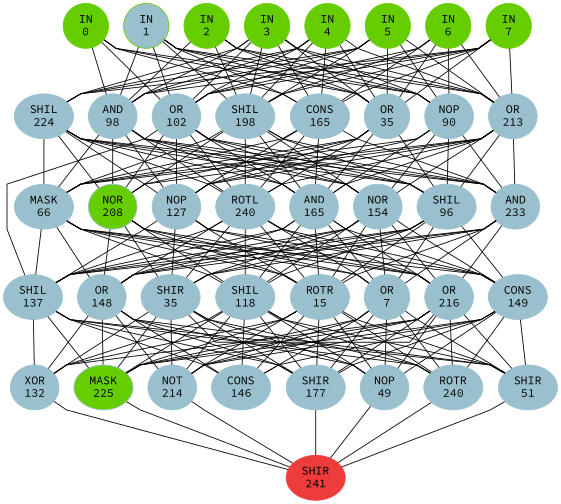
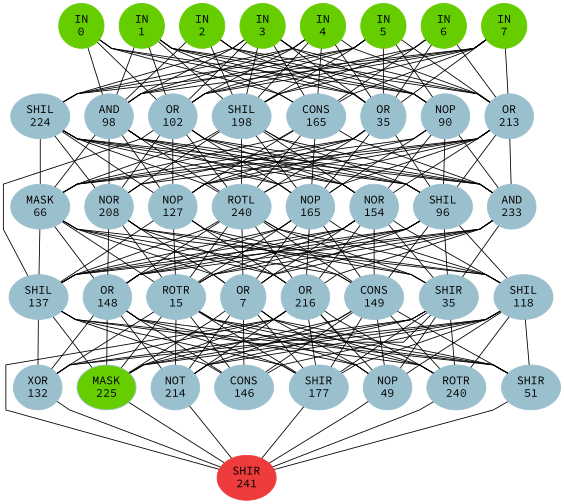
node "IN 1": fillcolor lightblue3 -> chartreuse3
edge "IN 6" -- "NOP 90": removed
node "NOR 208": fillcolor chartreuse3 -> lightblue3
node "AND 165": label "AND 165" -> "NOP 165"
edge "OR 216" -- "SHIR 51": now "OR 216" -- "SHIR 241"
